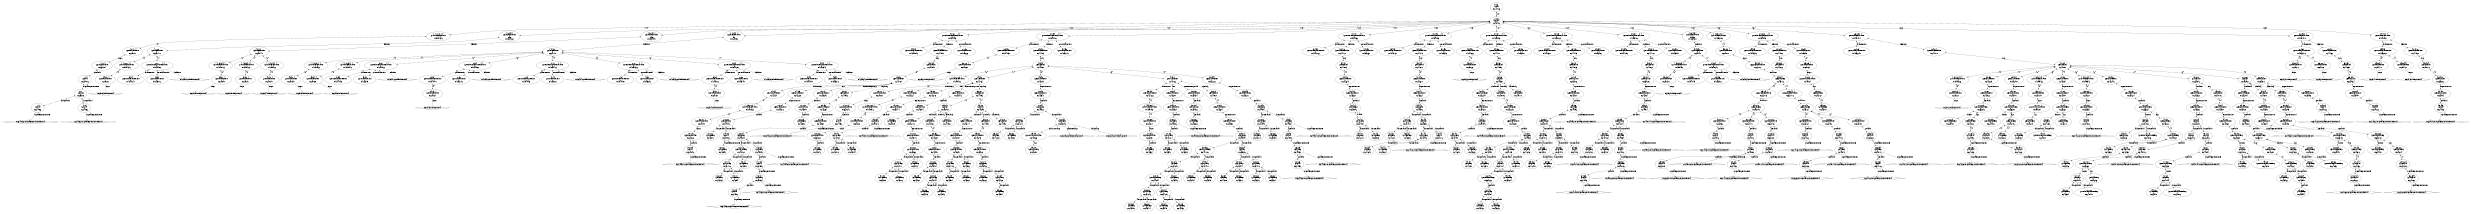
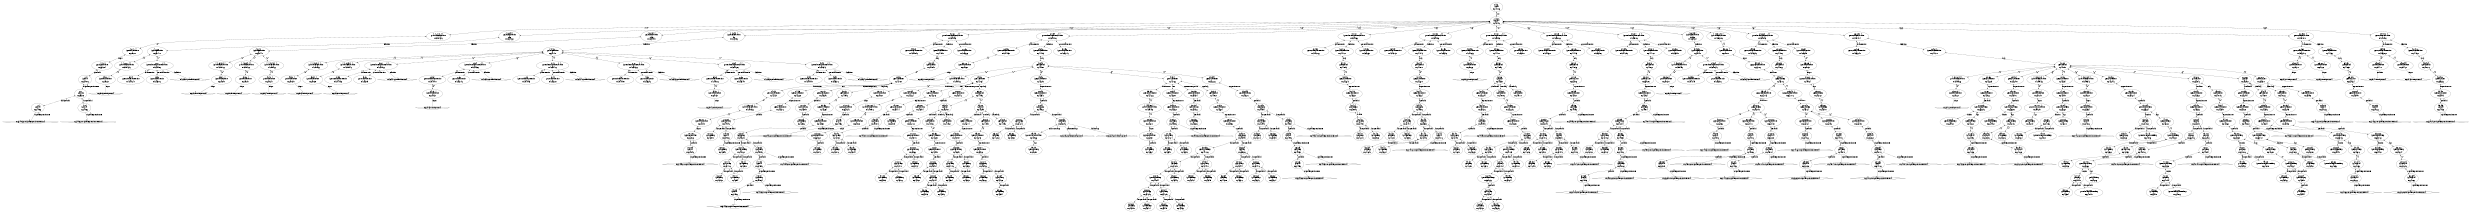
edge "896:897 SgInitializedName 1 0x82f7410" -- "0x82f7410__initptr__null": label "initptr" -> "condition"
